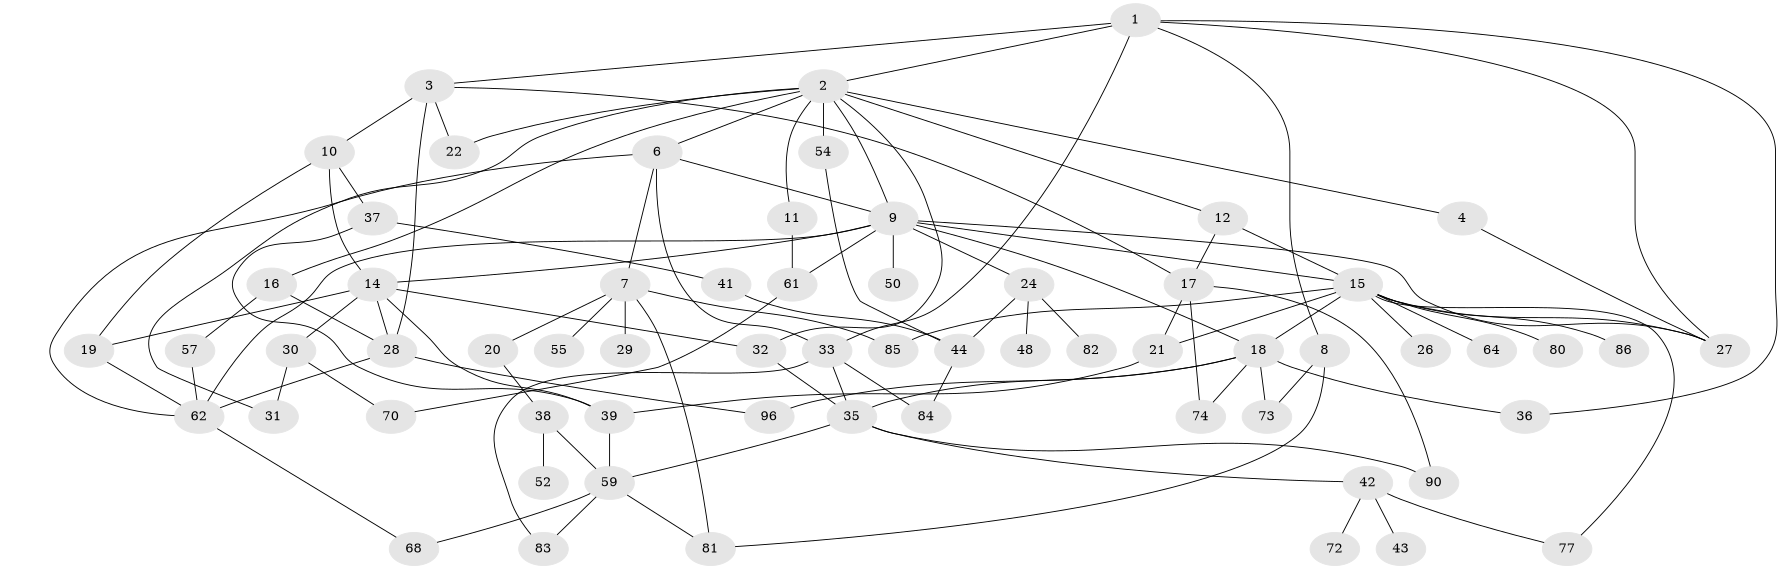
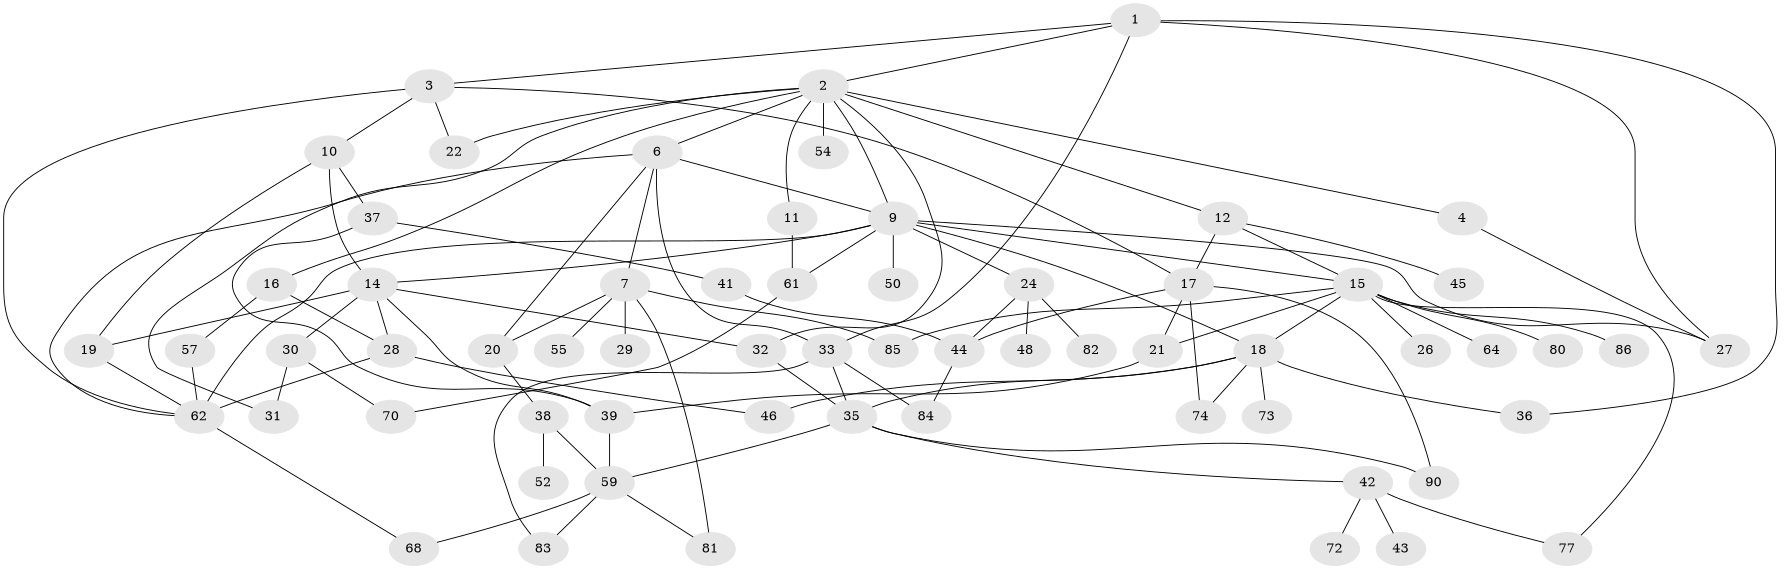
edge "3" -- "28": now "3" -- "62"
edge "6" -- "20": added
edge "54" -- "44": now "17" -- "44"
node "45": added
edge "15" -- "27": removed
node "8": removed
node "96": label "96" -> "46"
